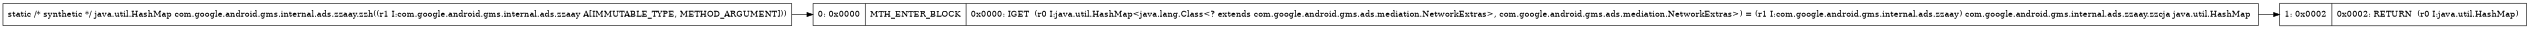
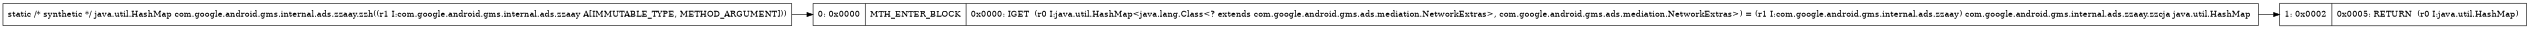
node "1: 0x0002": text "0x0002: RETURN  (r0 I:java.util.HashMap)" -> "0x0005: RETURN  (r0 I:java.util.HashMap)"
